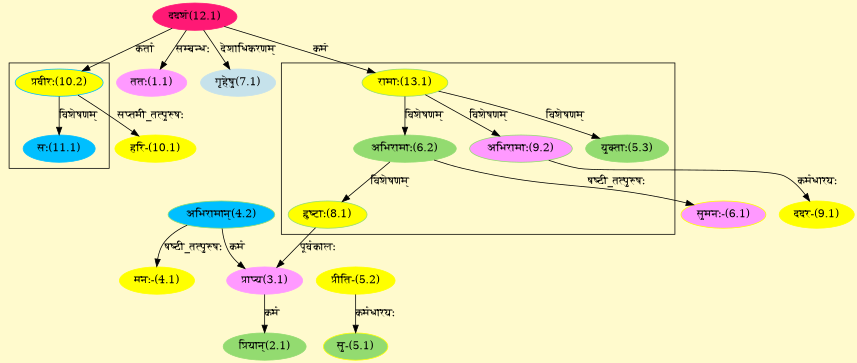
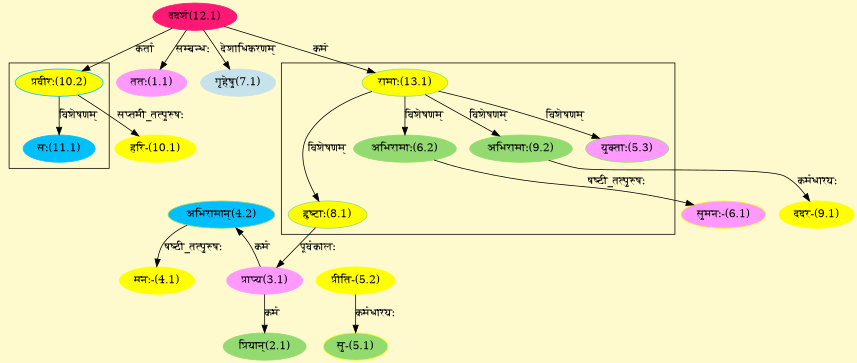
node "अभिरामाः(9.2)": fillcolor #ff99ff -> #93db70
node "युक्ताः(5.3)": fillcolor #93db70 -> #ff99ff
edge "अभिरामाः(6.2)" -> "हृष्टाः(8.1)": now "रामाः(13.1)" -> "हृष्टाः(8.1)"
edge "अभिरामान्(4.2)" -> "प्राप्य(3.1)": reversed
